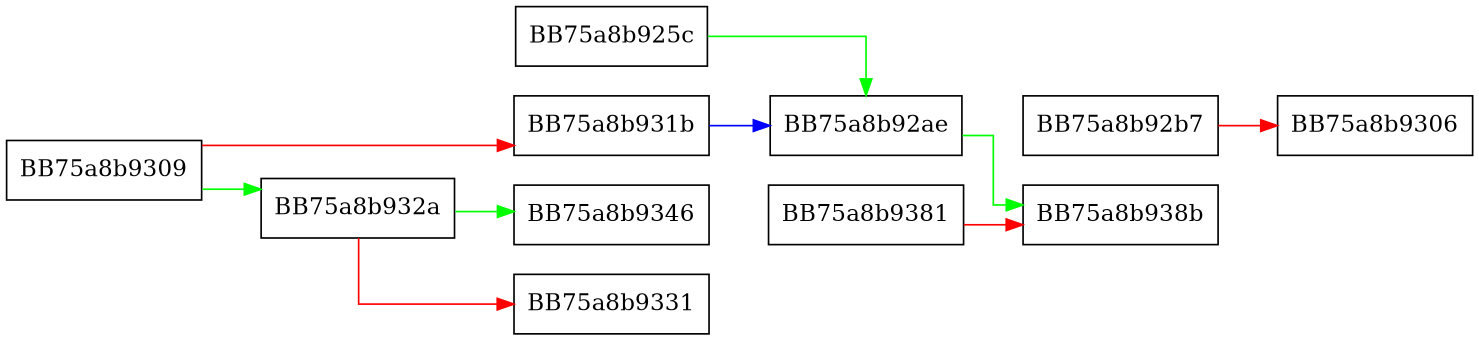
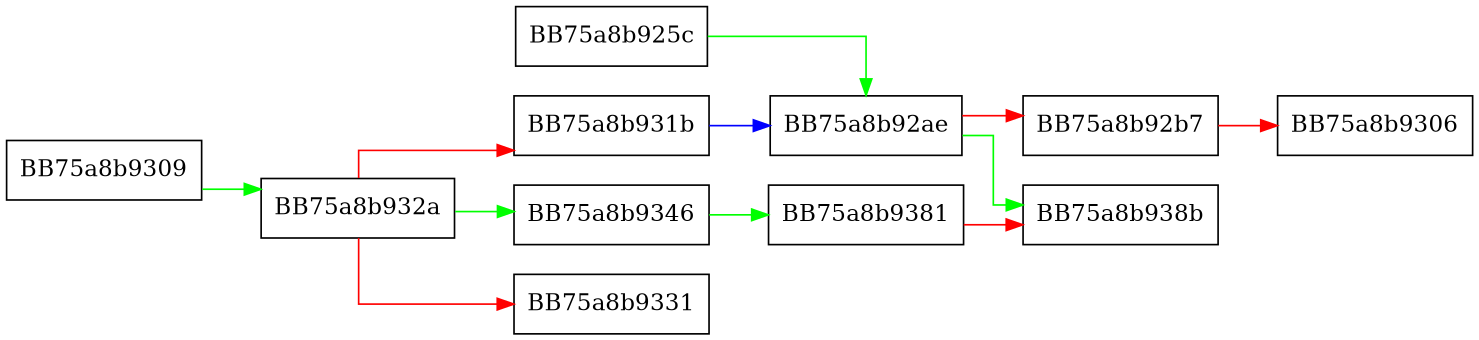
edge "BB75a8b92ae" -> "BB75a8b92b7": added
edge "BB75a8b9309" -> "BB75a8b931b": now "BB75a8b932a" -> "BB75a8b931b"
edge "BB75a8b9346" -> "BB75a8b9381": added
